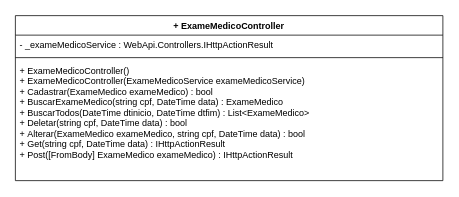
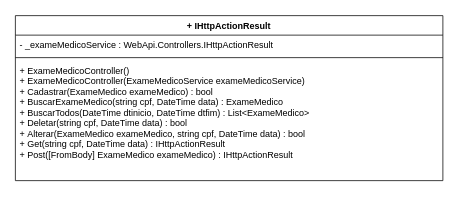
node "+ ExameMedicoController": label "+ ExameMedicoController" -> "+ IHttpActionResult"
